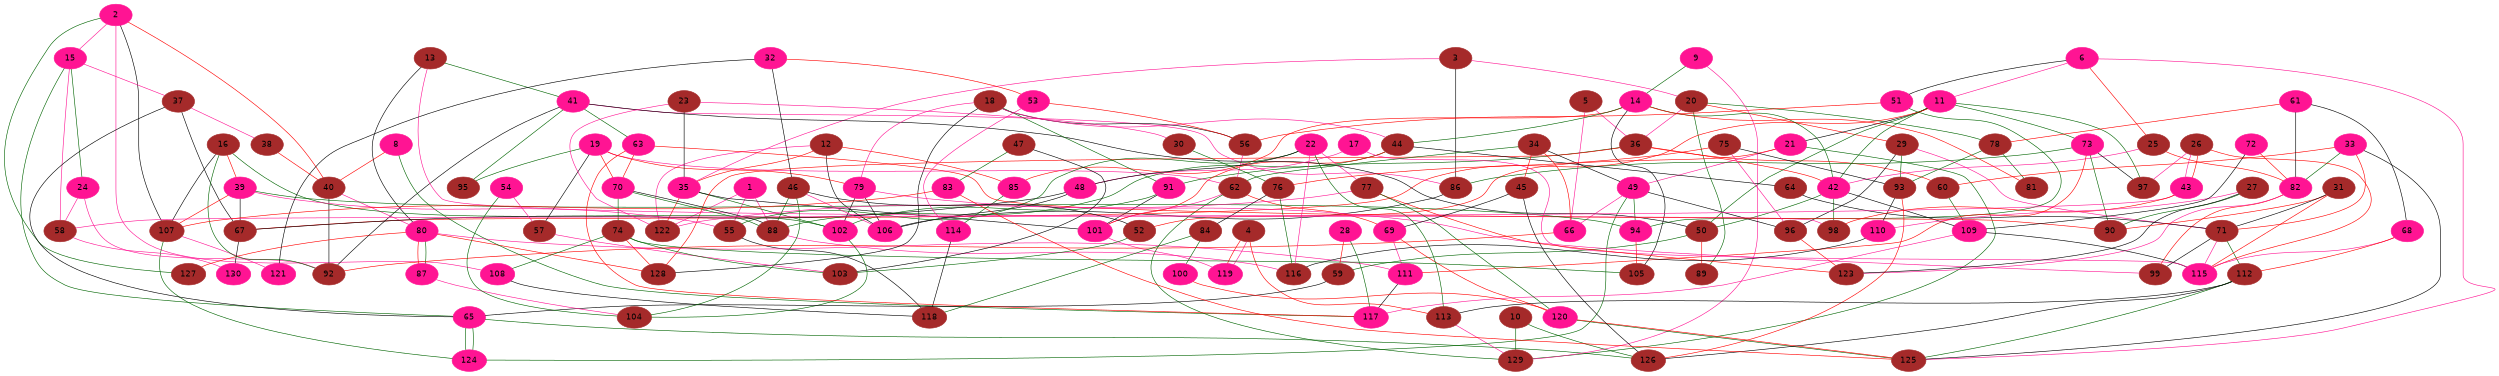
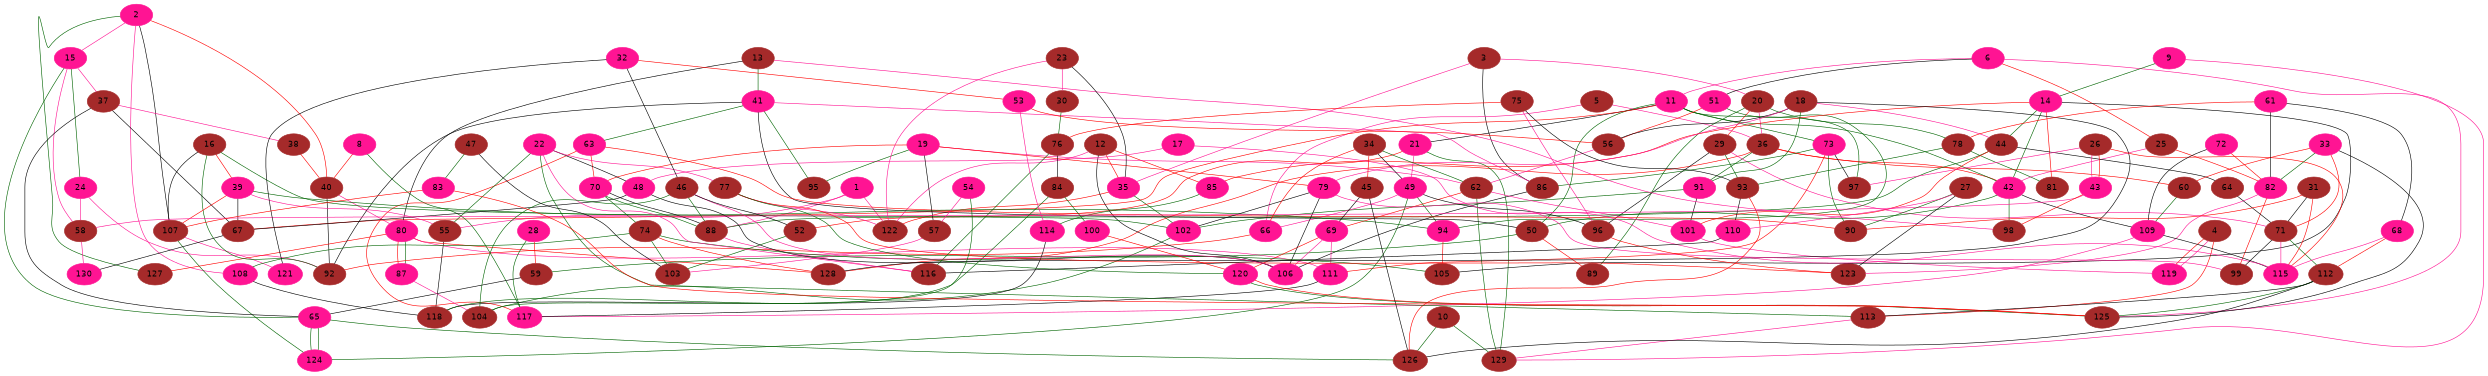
edge "35" -- "101": removed
edge "69" -- "106": added
